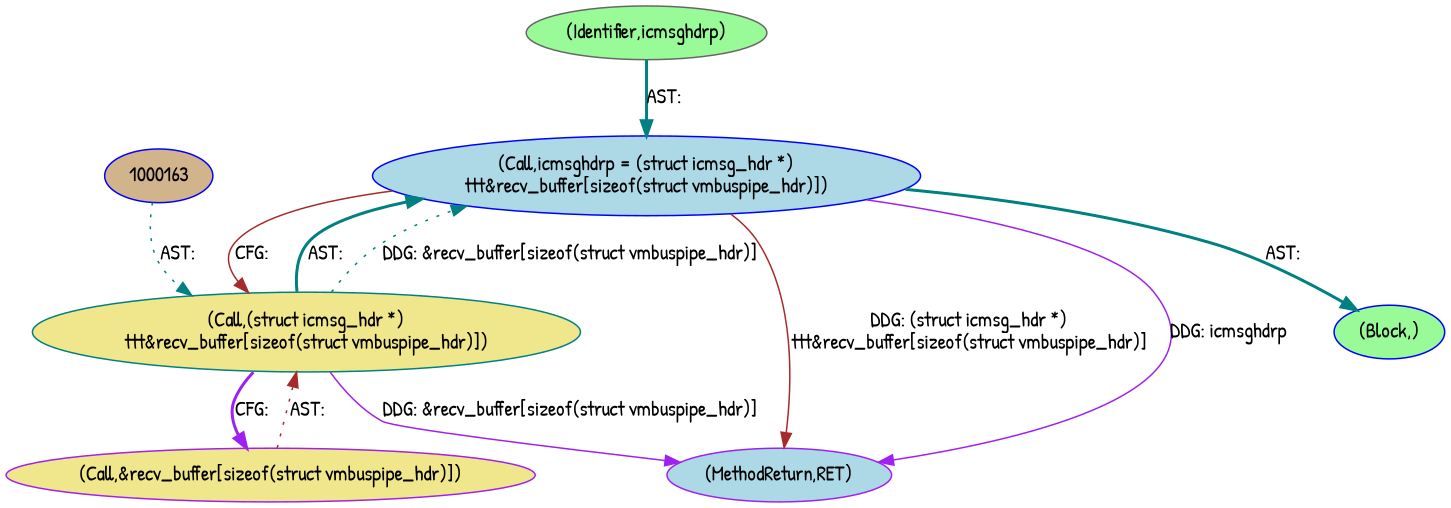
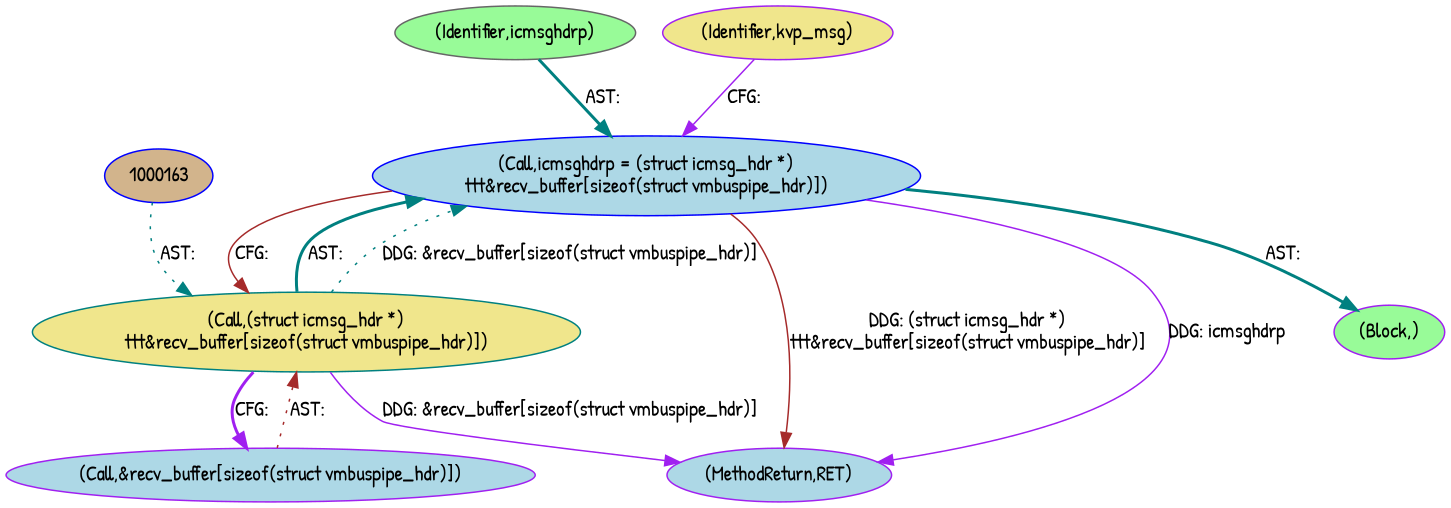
node "(Identifier,kvp_msg)": added
node "(Block,)": color blue -> purple
node "(Call,&recv_buffer[sizeof(struct vmbuspipe_hdr)])": fillcolor khaki -> lightblue
